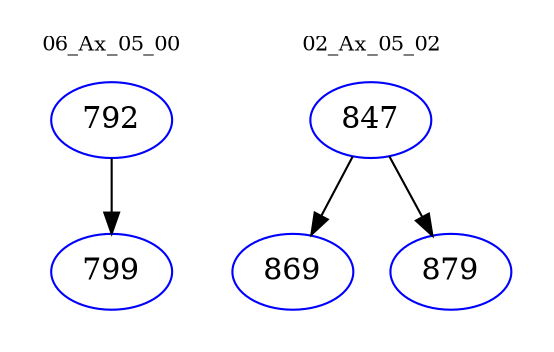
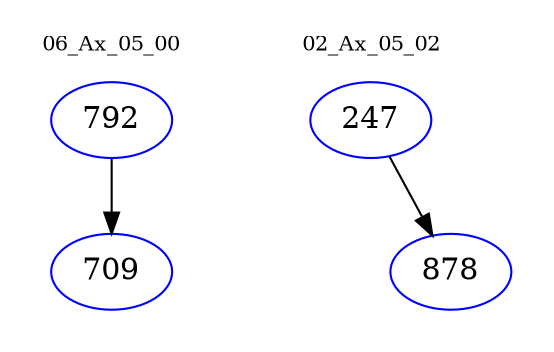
node "847": label "847" -> "247"
node "799": label "799" -> "709"
node "869": removed
node "879": label "879" -> "878"
